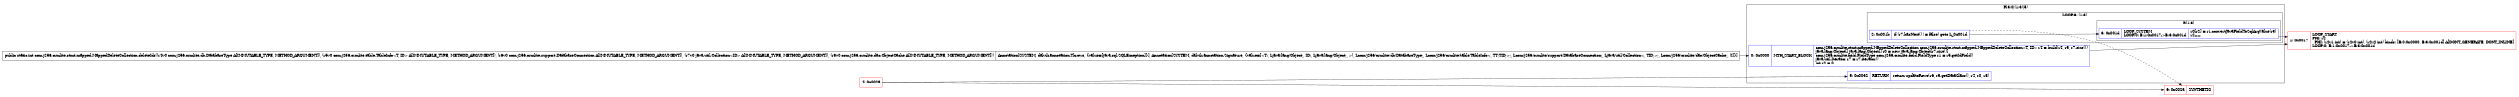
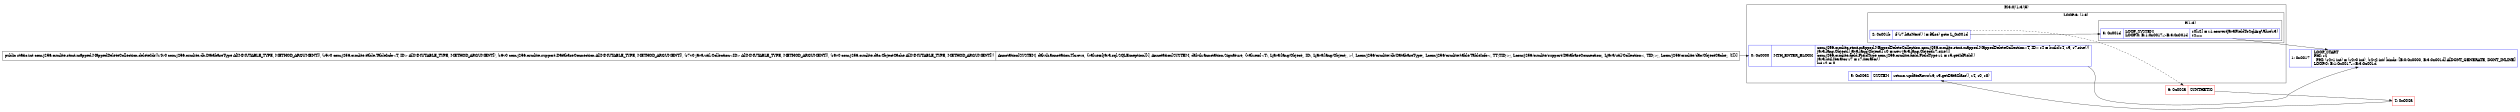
node "1: 0x0017": color red -> blue
node "0: 0x0000": text "MTH_START_BLOCK" -> "MTH_ENTER_BLOCK"
node "5: 0x0032": text "RETURN" -> "SYSTEM"
edge "4: 0x002a" -> "6: 0x002a": reversed
